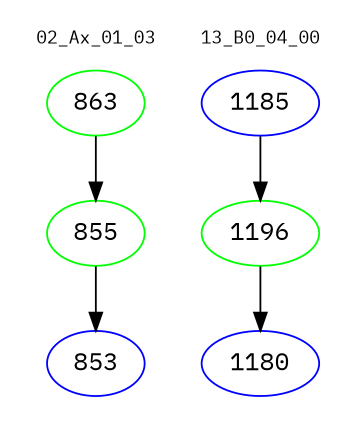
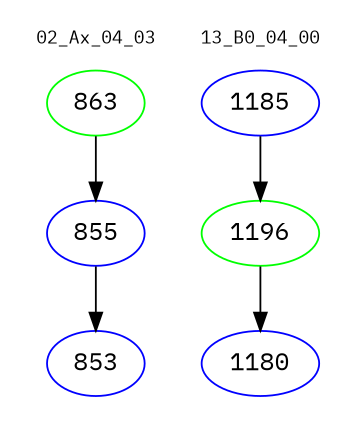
cluster "02_Ax_01_03": label "02_Ax_01_03" -> "02_Ax_04_03"
node "855": color green -> blue
